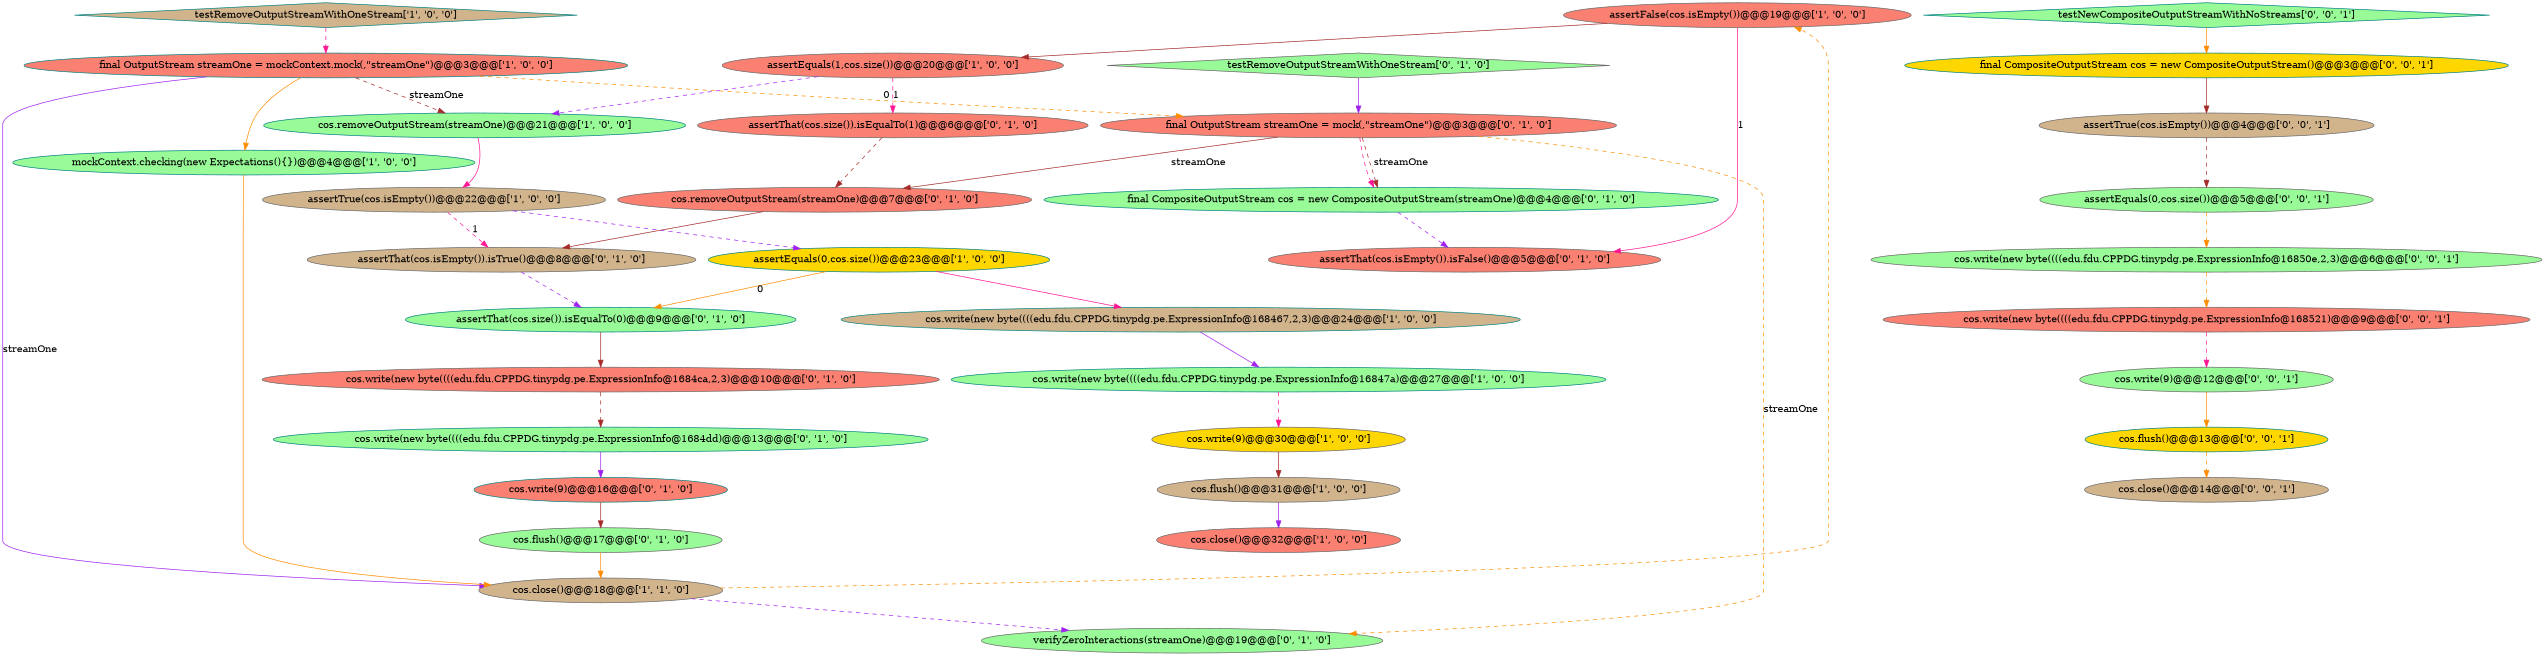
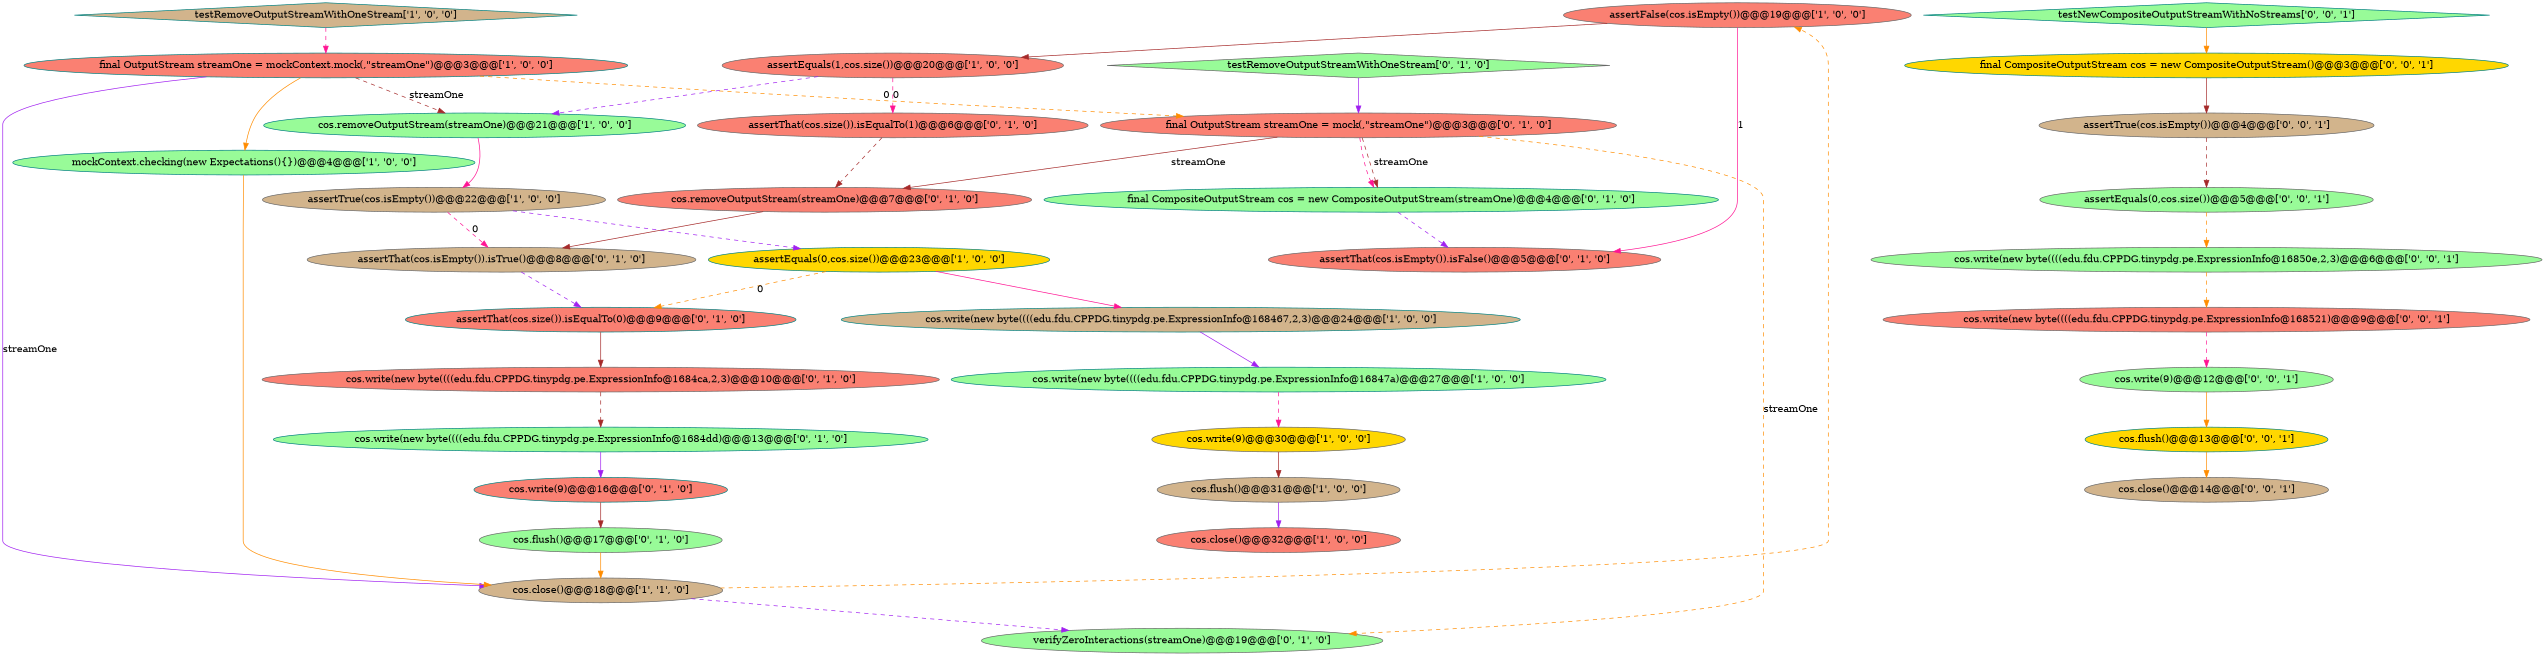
edge "assertEquals(1,cos.size())@@@20@@@['1', '0', '0']" -> "assertThat(cos.size()).isEqualTo(1)@@@6@@@['0', '1', '0']": label "1" -> "0"
edge "assertTrue(cos.isEmpty())@@@22@@@['1', '0', '0']" -> "assertThat(cos.isEmpty()).isTrue()@@@8@@@['0', '1', '0']": label "1" -> "0"
edge "assertEquals(0,cos.size())@@@23@@@['1', '0', '0']" -> "assertThat(cos.size()).isEqualTo(0)@@@9@@@['0', '1', '0']": style solid -> dashed
node "assertThat(cos.size()).isEqualTo(0)@@@9@@@['0', '1', '0']": fillcolor palegreen -> salmon
edge "cos.flush()@@@13@@@['0', '0', '1']" -> "cos.close()@@@14@@@['0', '0', '1']": style dashed -> solid
